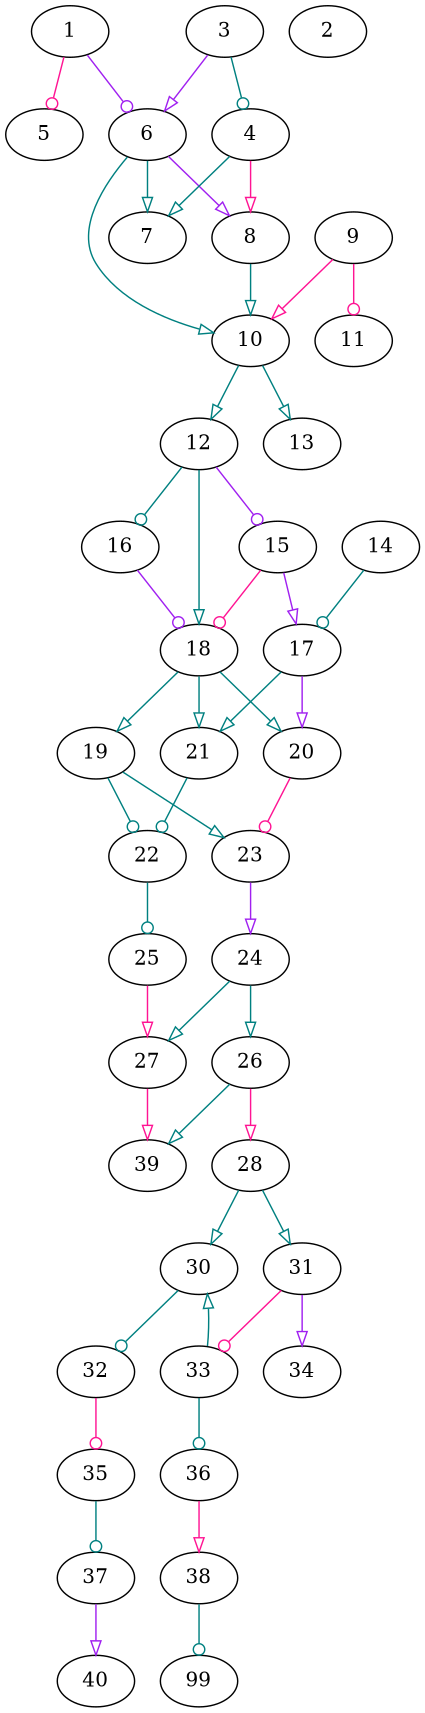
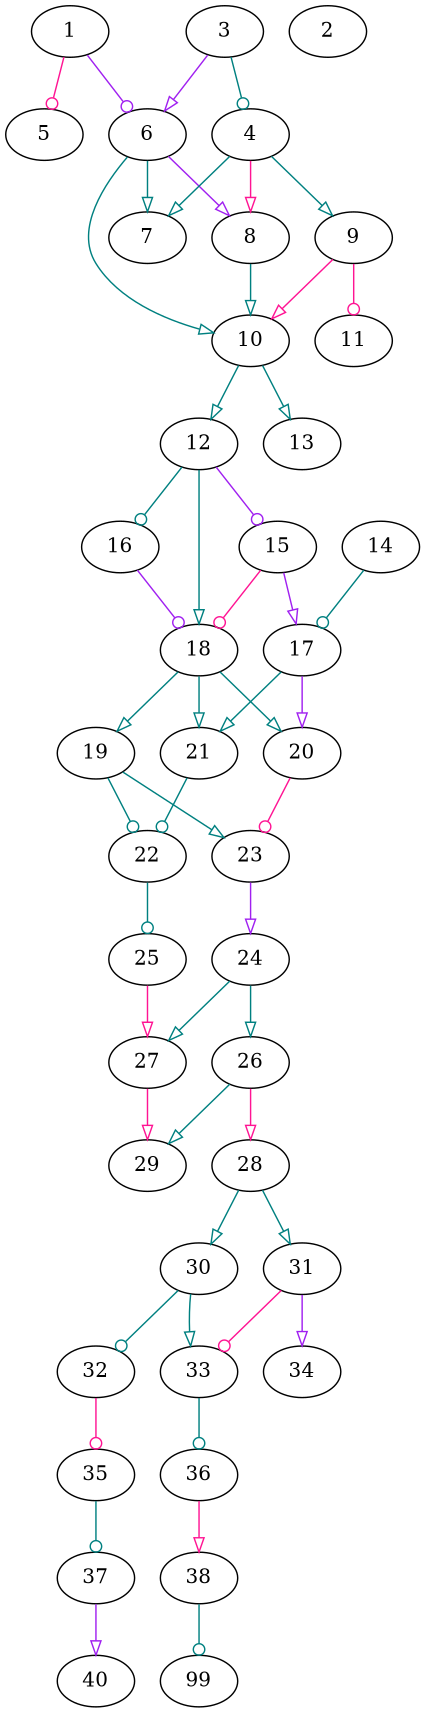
edge "4" -> "9": added
node "39": label "39" -> "29"
edge "33" -> "30": reversed
